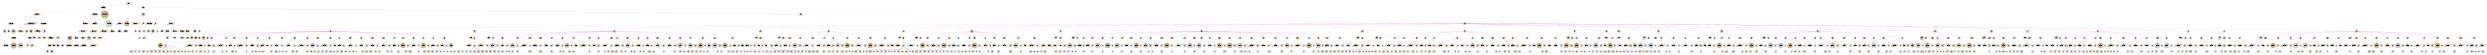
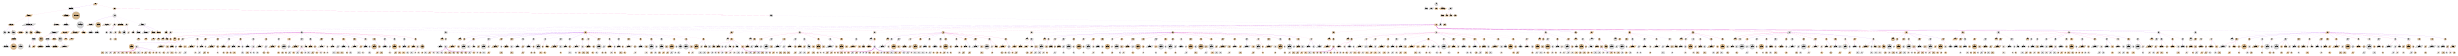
node "sourceDesc": removed
